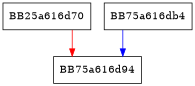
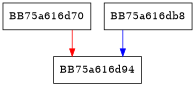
node "BB25a616d70": label "BB25a616d70" -> "BB75a616d70"
node "BB75a616db4": label "BB75a616db4" -> "BB75a616db8"
